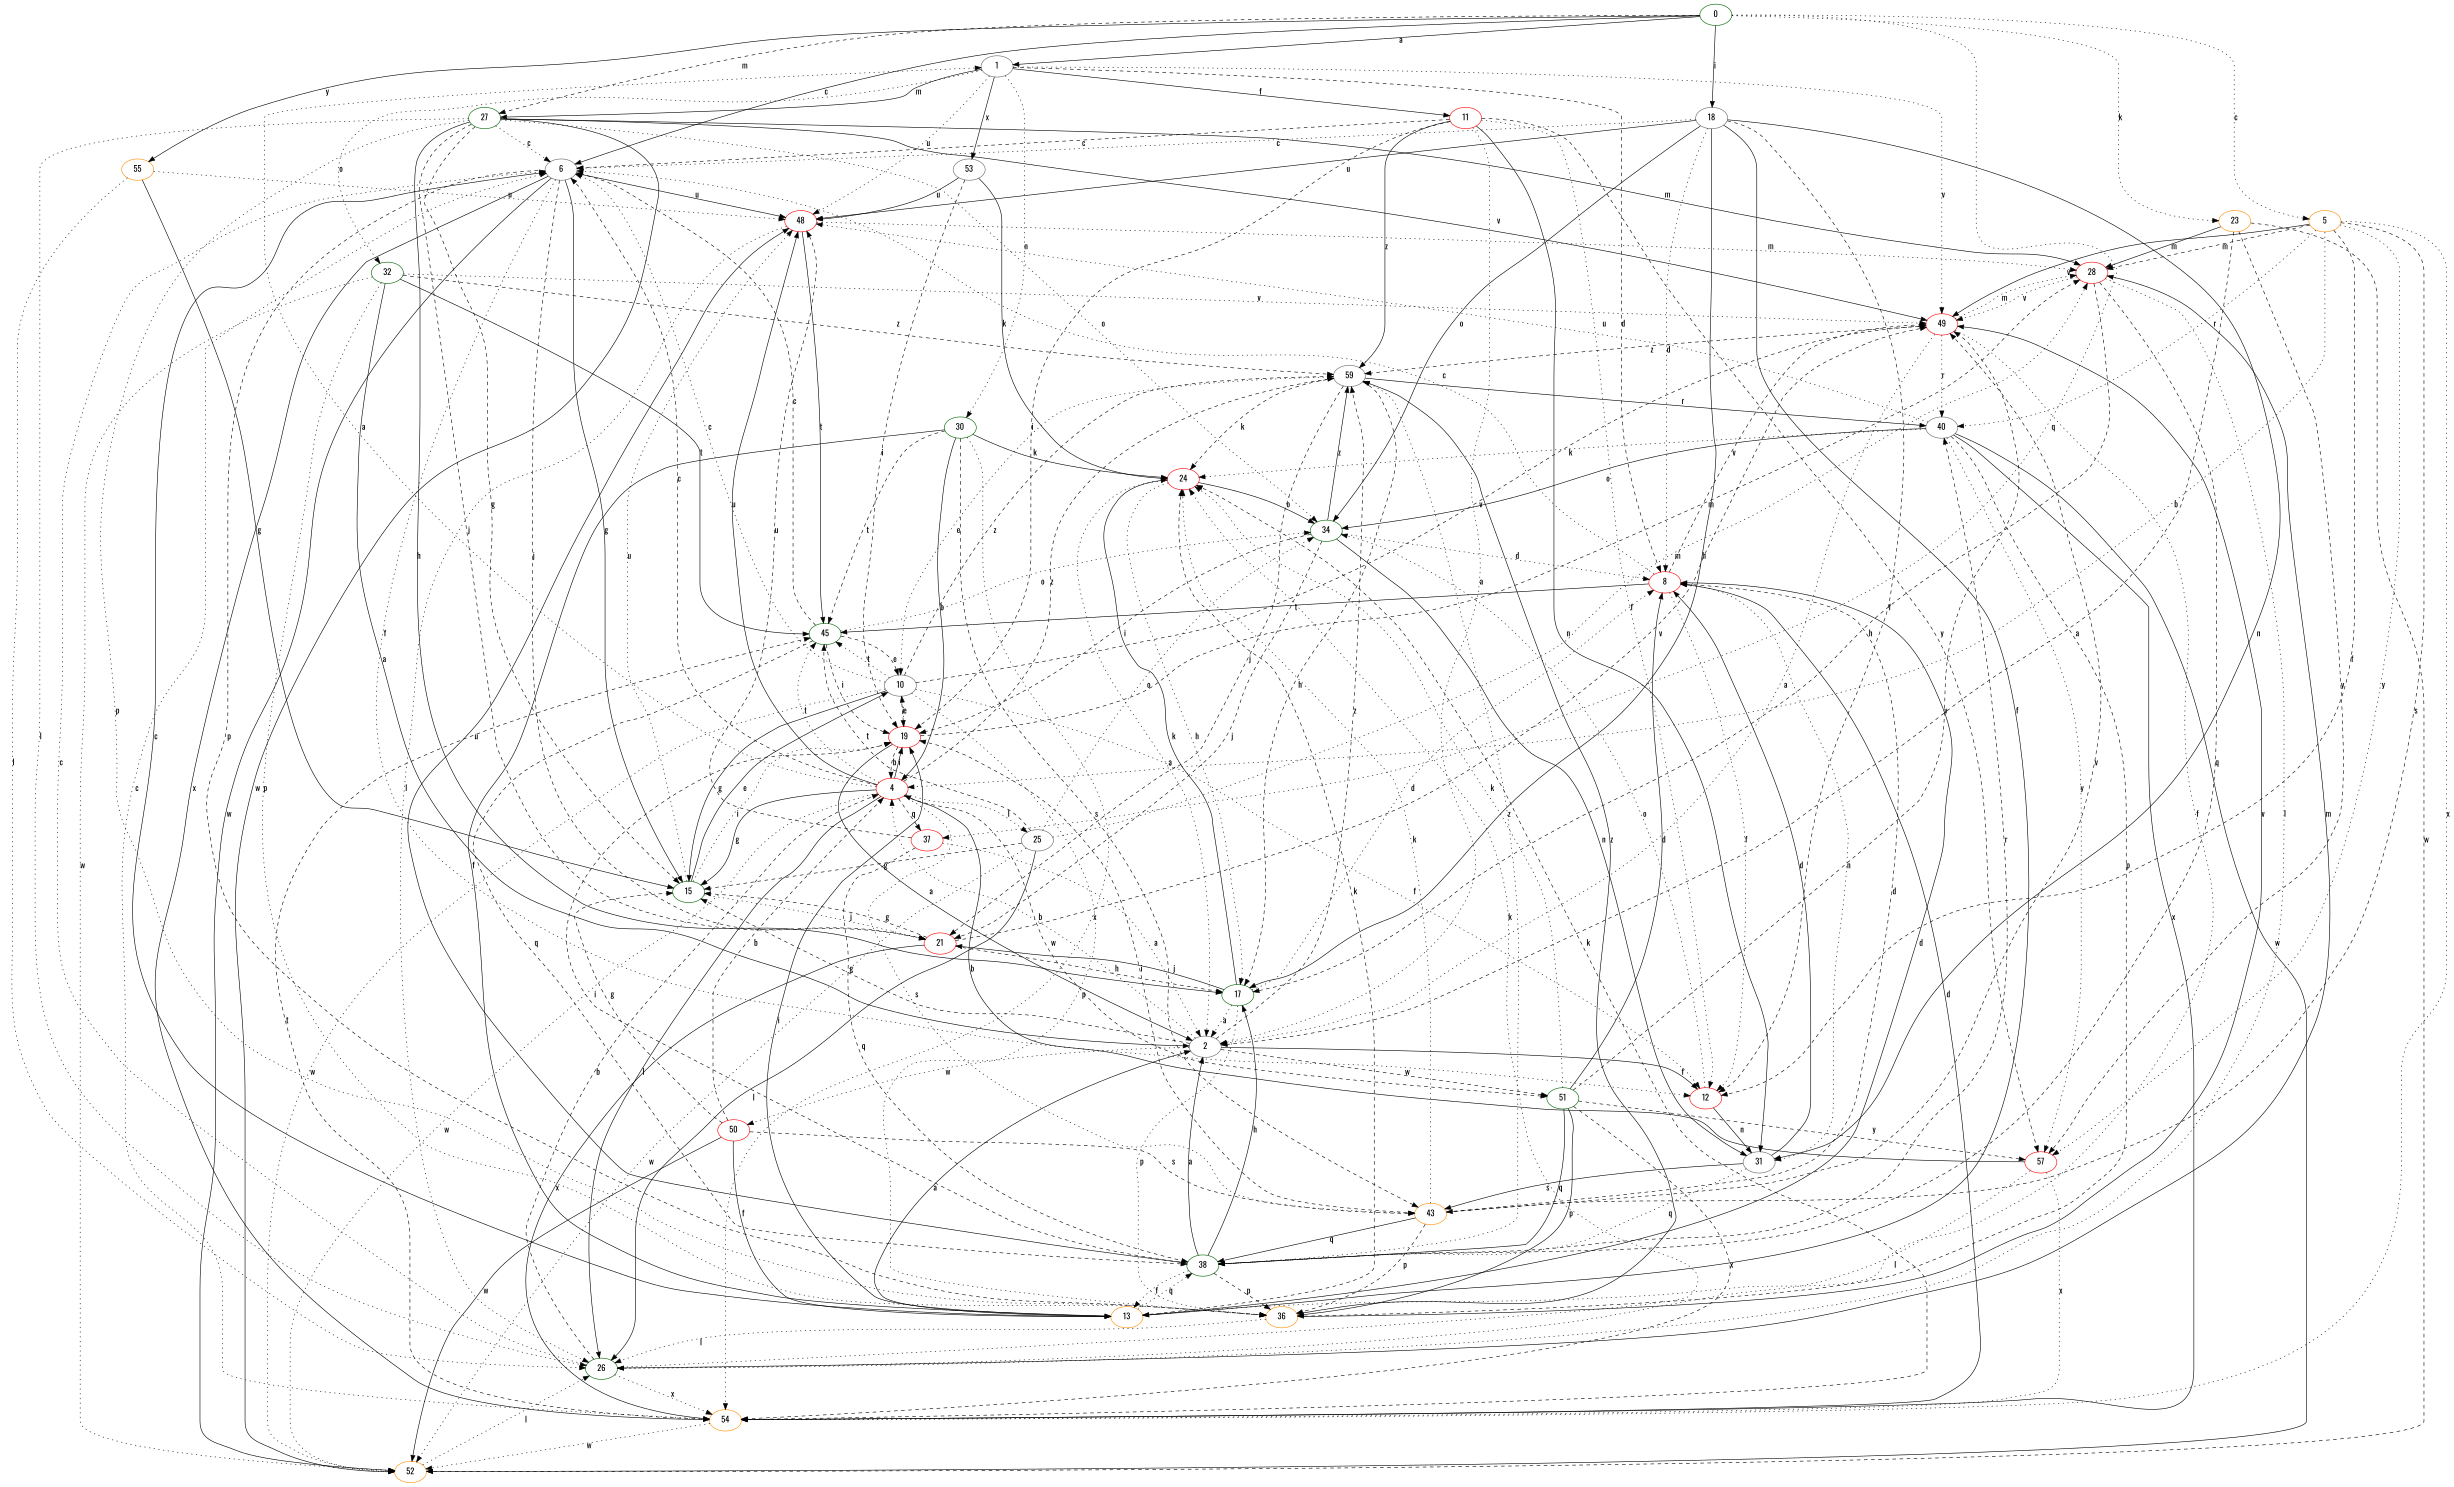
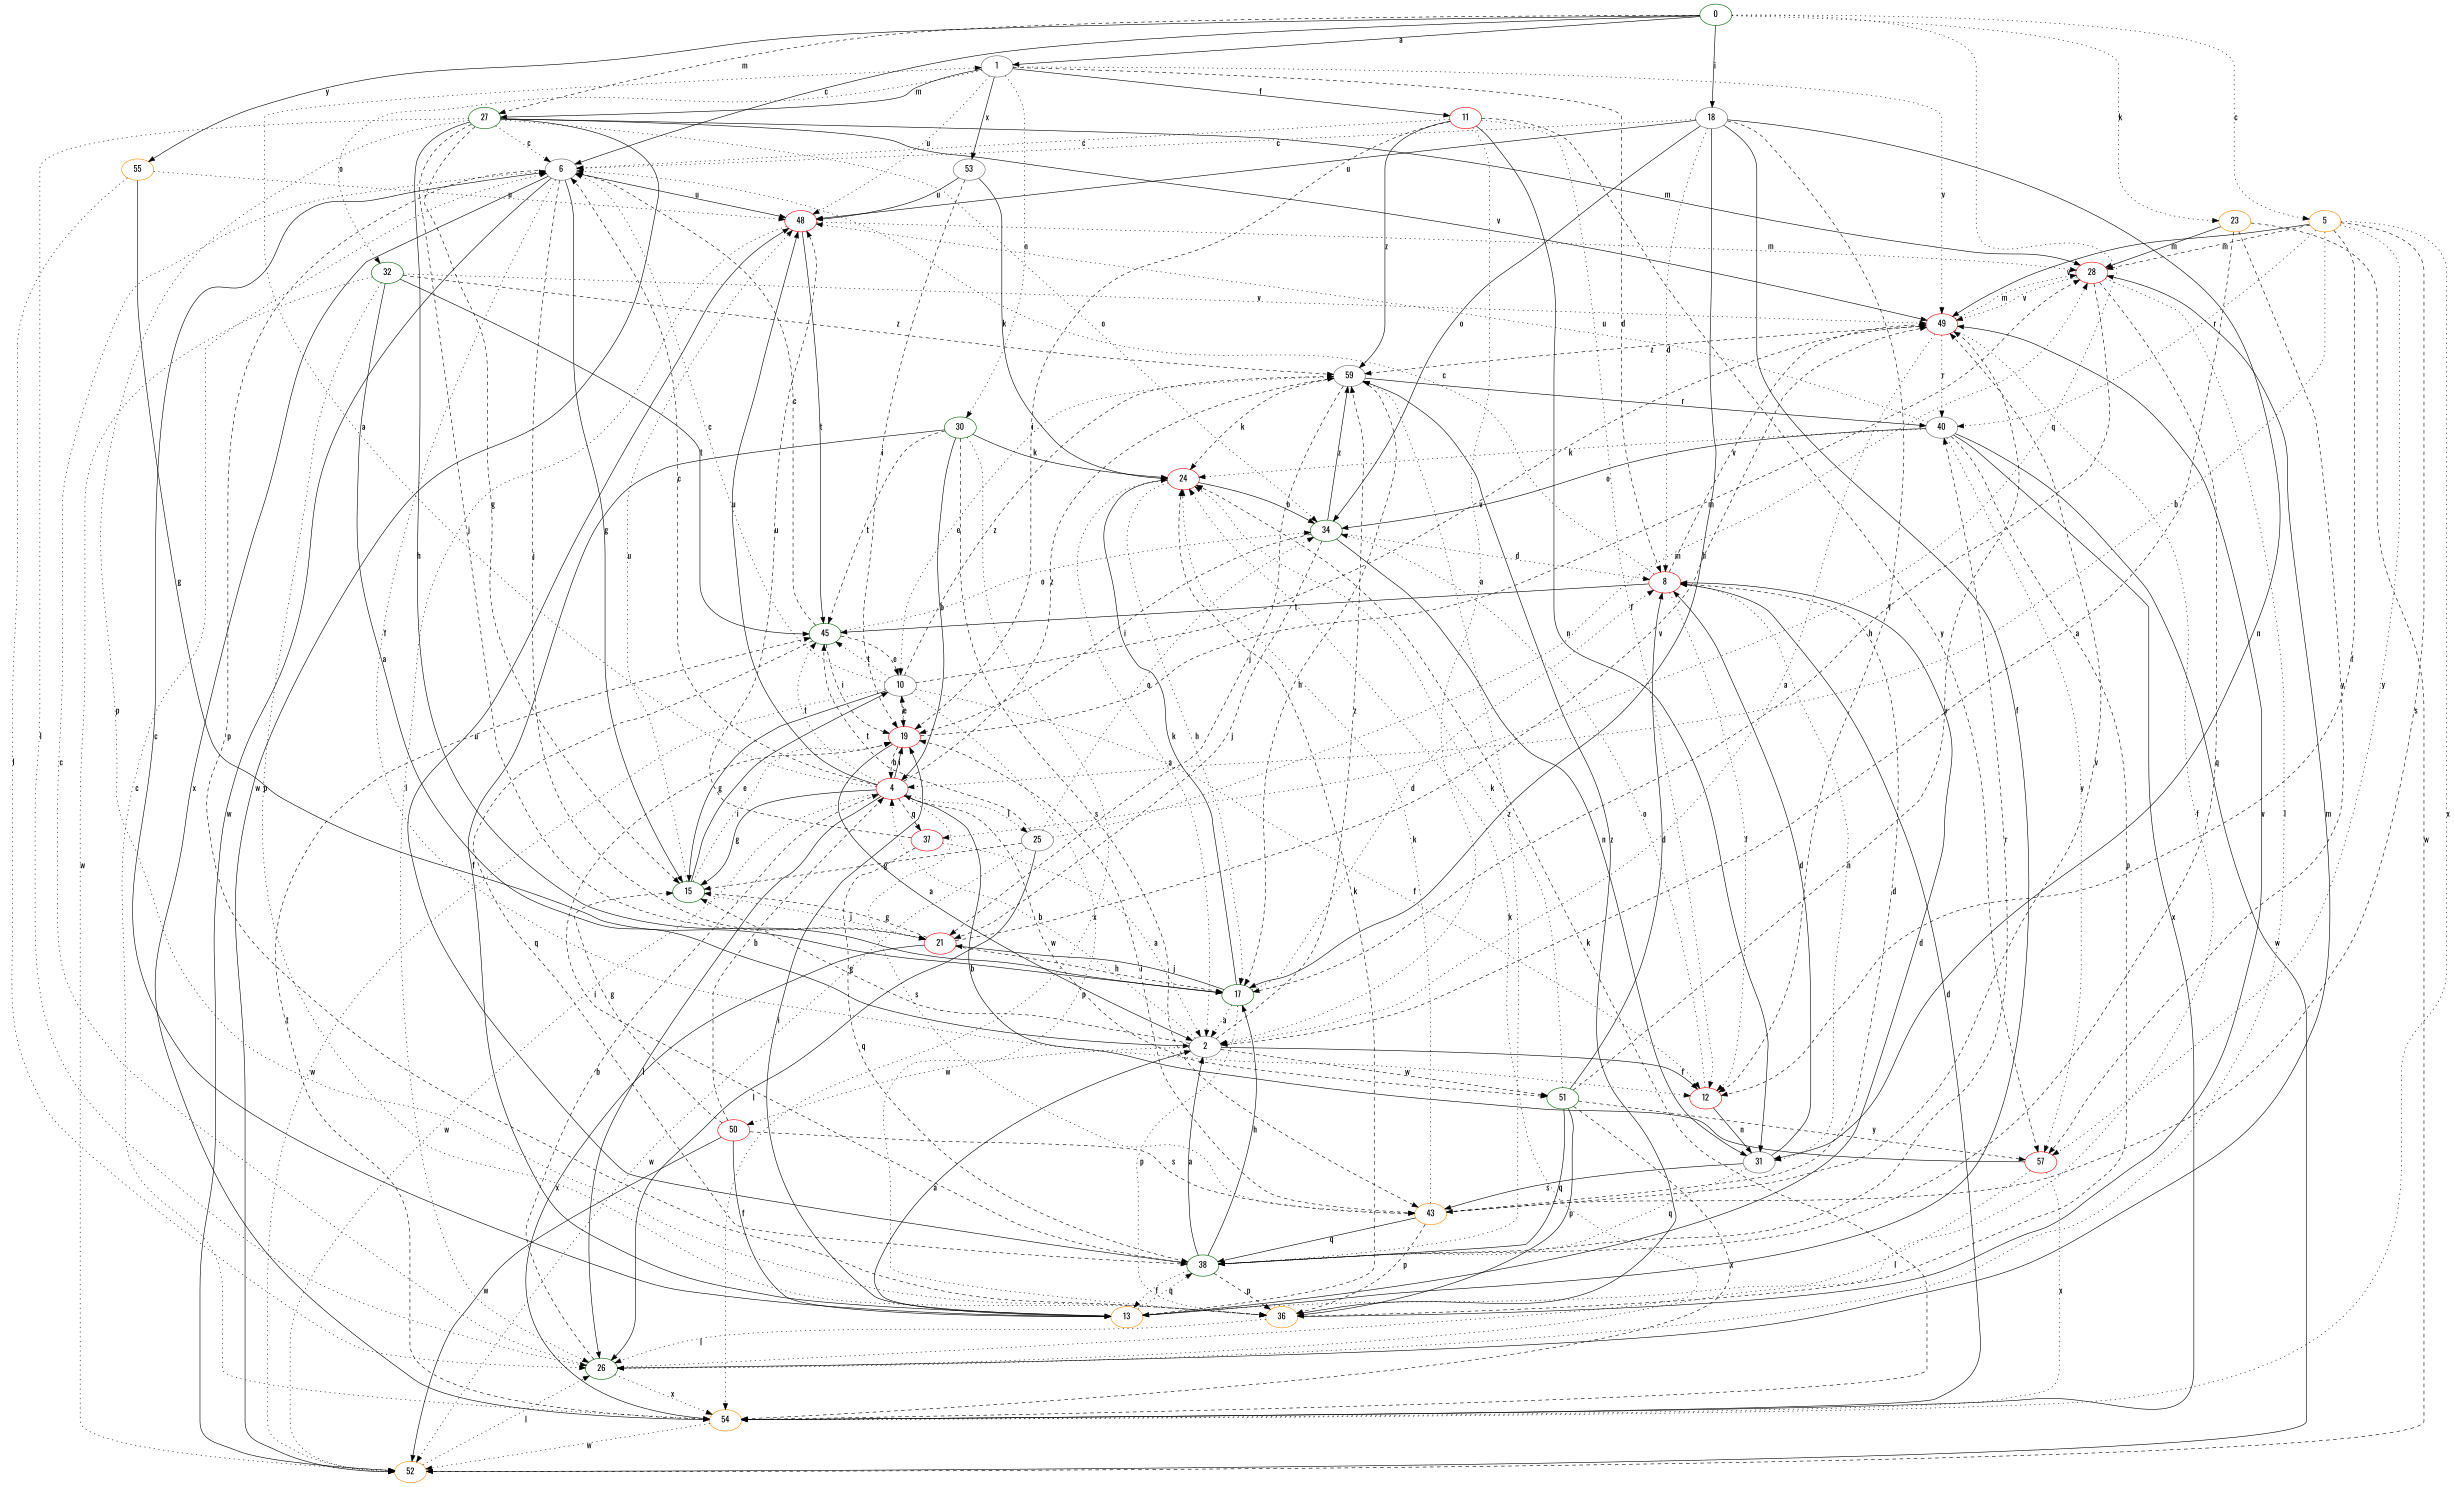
edge "11" -> "6": style dashed -> dotted
edge "55" -> "15": now "55" -> "17"
